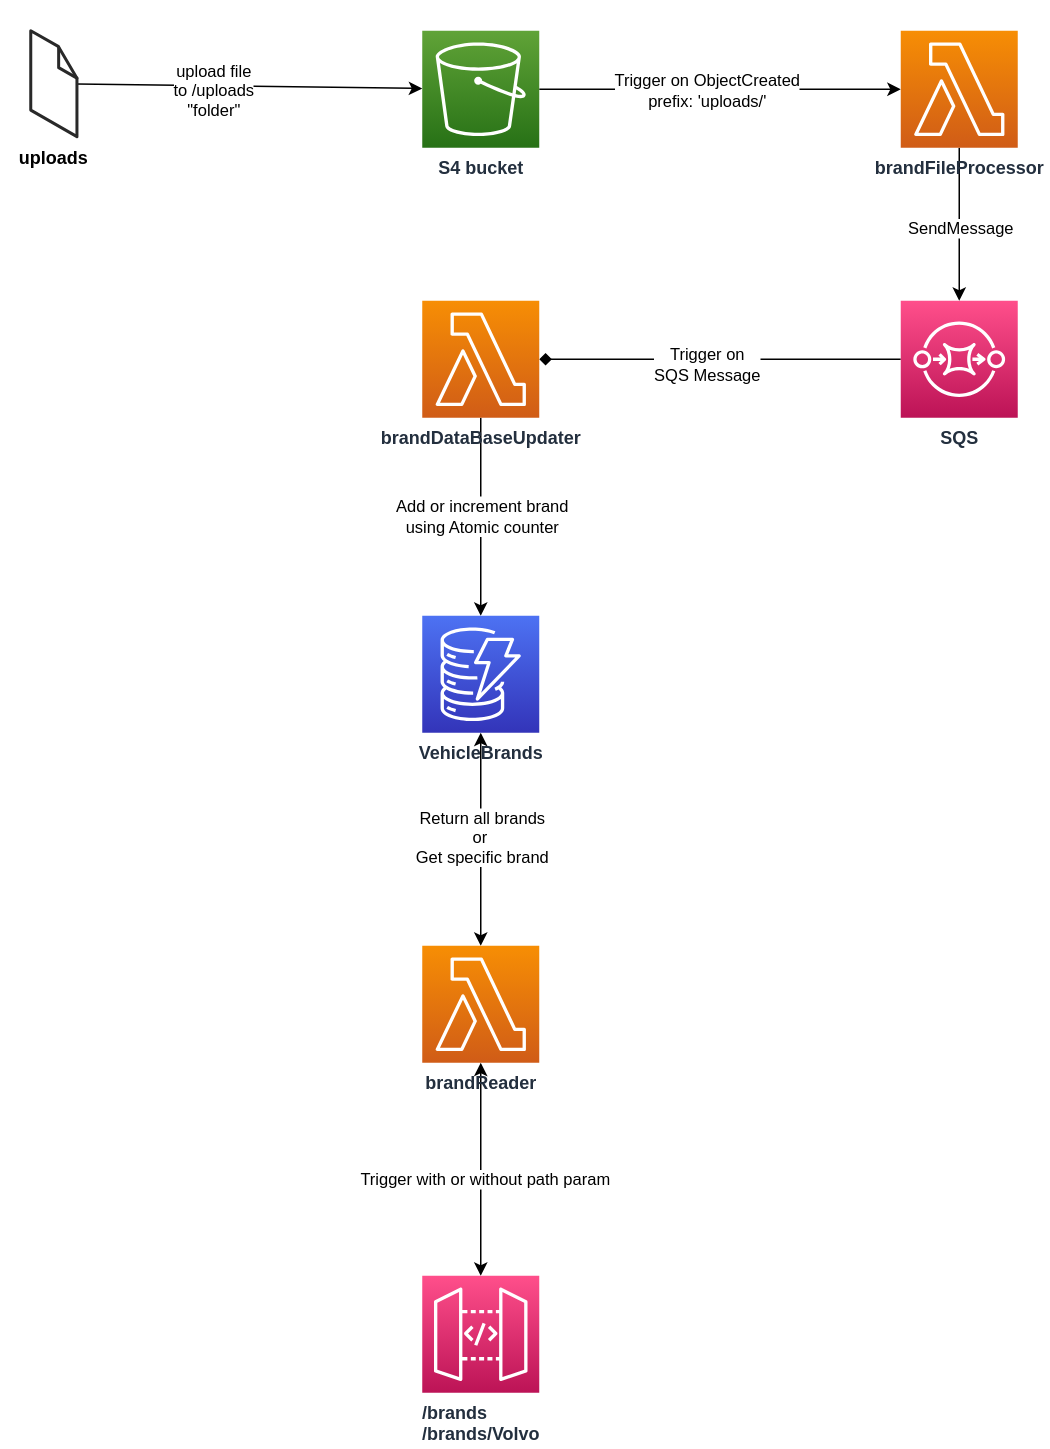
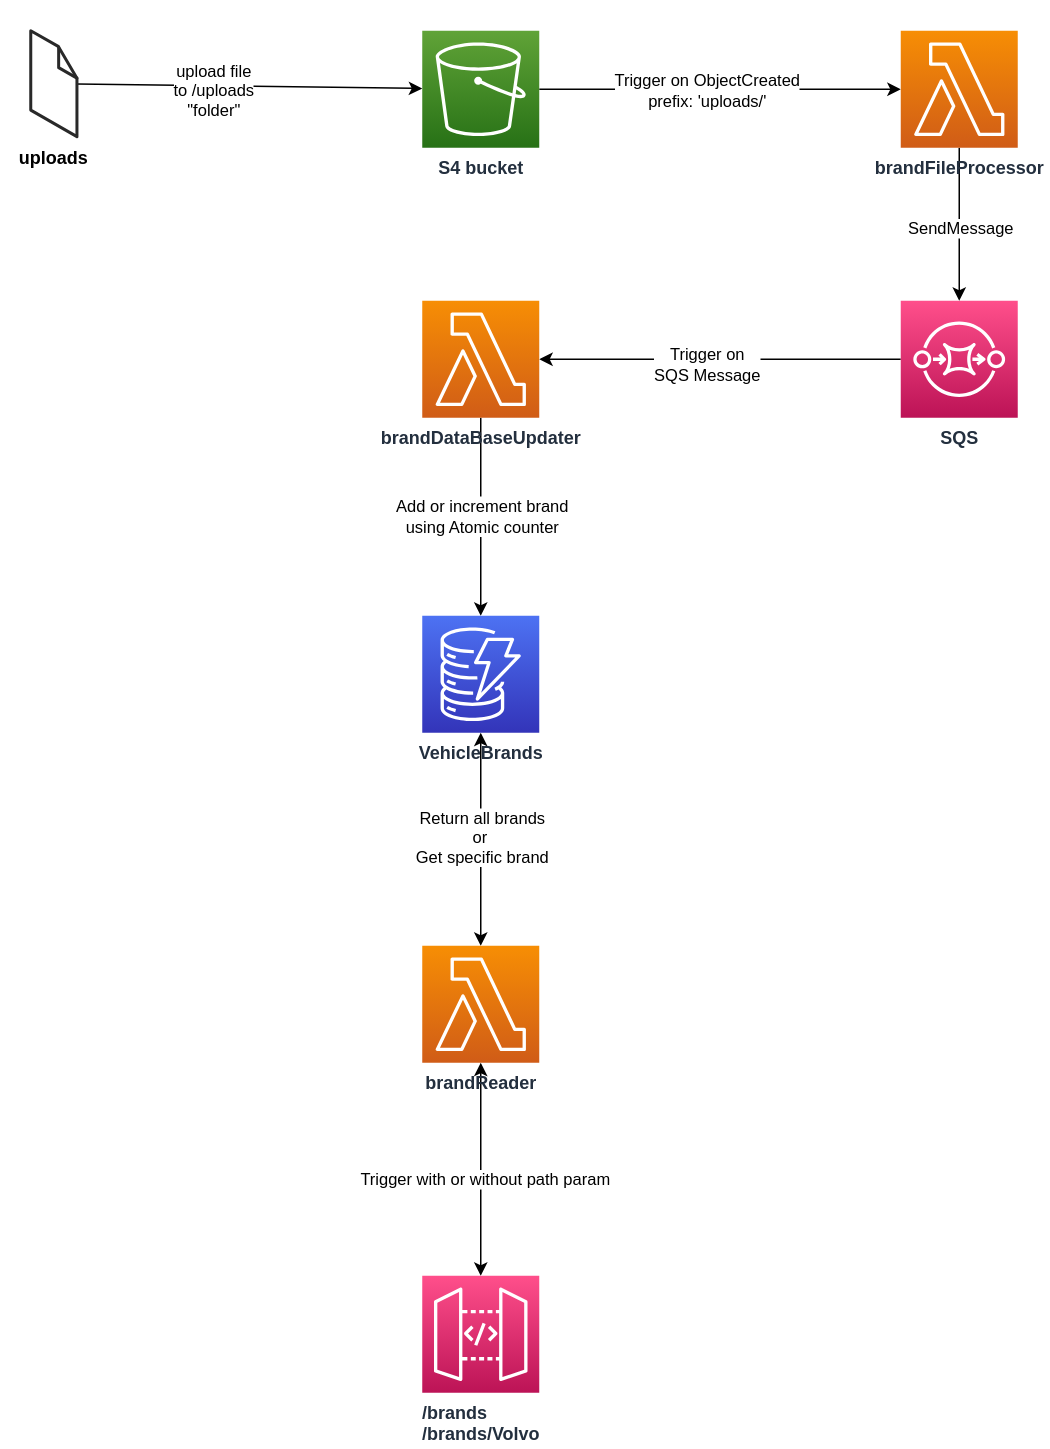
edge "SQS" -> "brandDataBaseUpdater": arrowhead diamond -> classic
